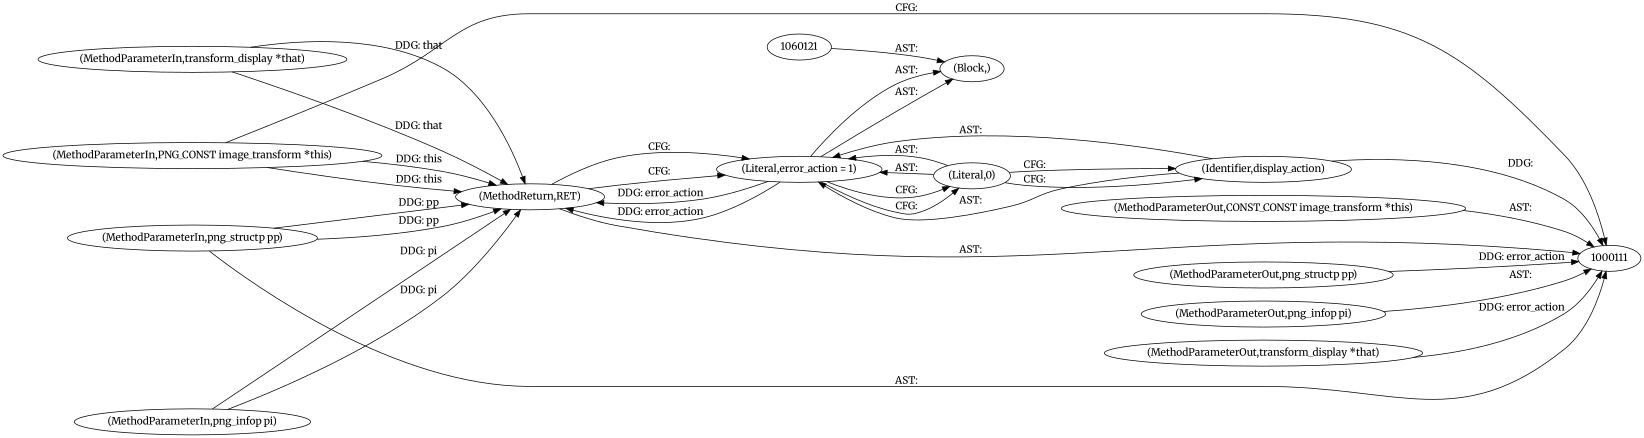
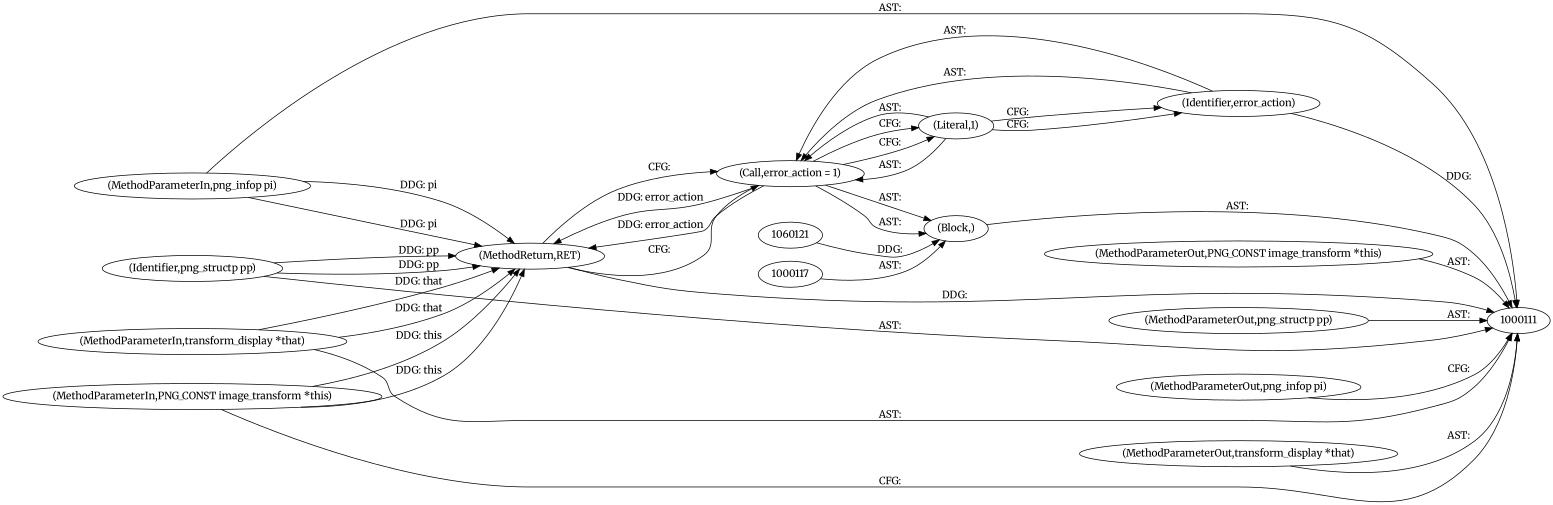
edge "(MethodParameterIn,png_infop pi)" -> "1000111": added, label "AST:"
edge "1060121" -> "(Block,)": label "AST: " -> "DDG: "
node "(Literal,error_action = 1)": label "(Literal,error_action = 1)" -> "(Call,error_action = 1)"
node "(Identifier,display_action)": label "(Identifier,display_action)" -> "(Identifier,error_action)"
node "(Literal,0)": label "(Literal,0)" -> "(Literal,1)"
node "(MethodParameterOut,CONST_CONST image_transform *this)": label "(MethodParameterOut,CONST_CONST image_transform *this)" -> "(MethodParameterOut,PNG_CONST image_transform *this)"
edge "(Block,)" -> "1000111": added, label "AST:"
node "(MethodParameterIn,png_structp pp)": label "(MethodParameterIn,png_structp pp)" -> "(Identifier,png_structp pp)"
edge "(MethodReturn,RET)" -> "1000111": label "AST: " -> "DDG: "
edge "(MethodParameterOut,png_structp pp)" -> "1000111": label "DDG: error_action" -> "AST: "
node "1000117": added
edge "(MethodParameterOut,png_infop pi)" -> "1000111": label "AST: " -> "CFG: "
edge "(MethodParameterOut,transform_display *that)" -> "1000111": label "DDG: error_action" -> "AST: "
edge "(MethodParameterIn,transform_display *that)" -> "1000111": added, label "AST:"
